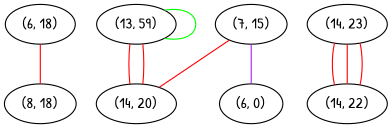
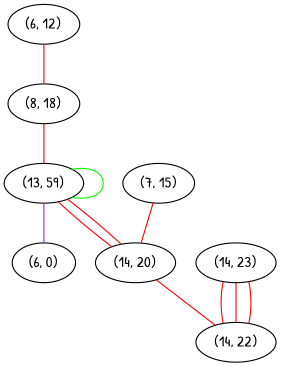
node "(6, 18)": label "(6, 18)" -> "(6, 12)"
edge "(7, 15)" -- "(6, 0)": now "(13, 59)" -- "(6, 0)"
edge "(8, 18)" -- "(13, 59)": added
edge "(14, 20)" -- "(14, 22)": added
